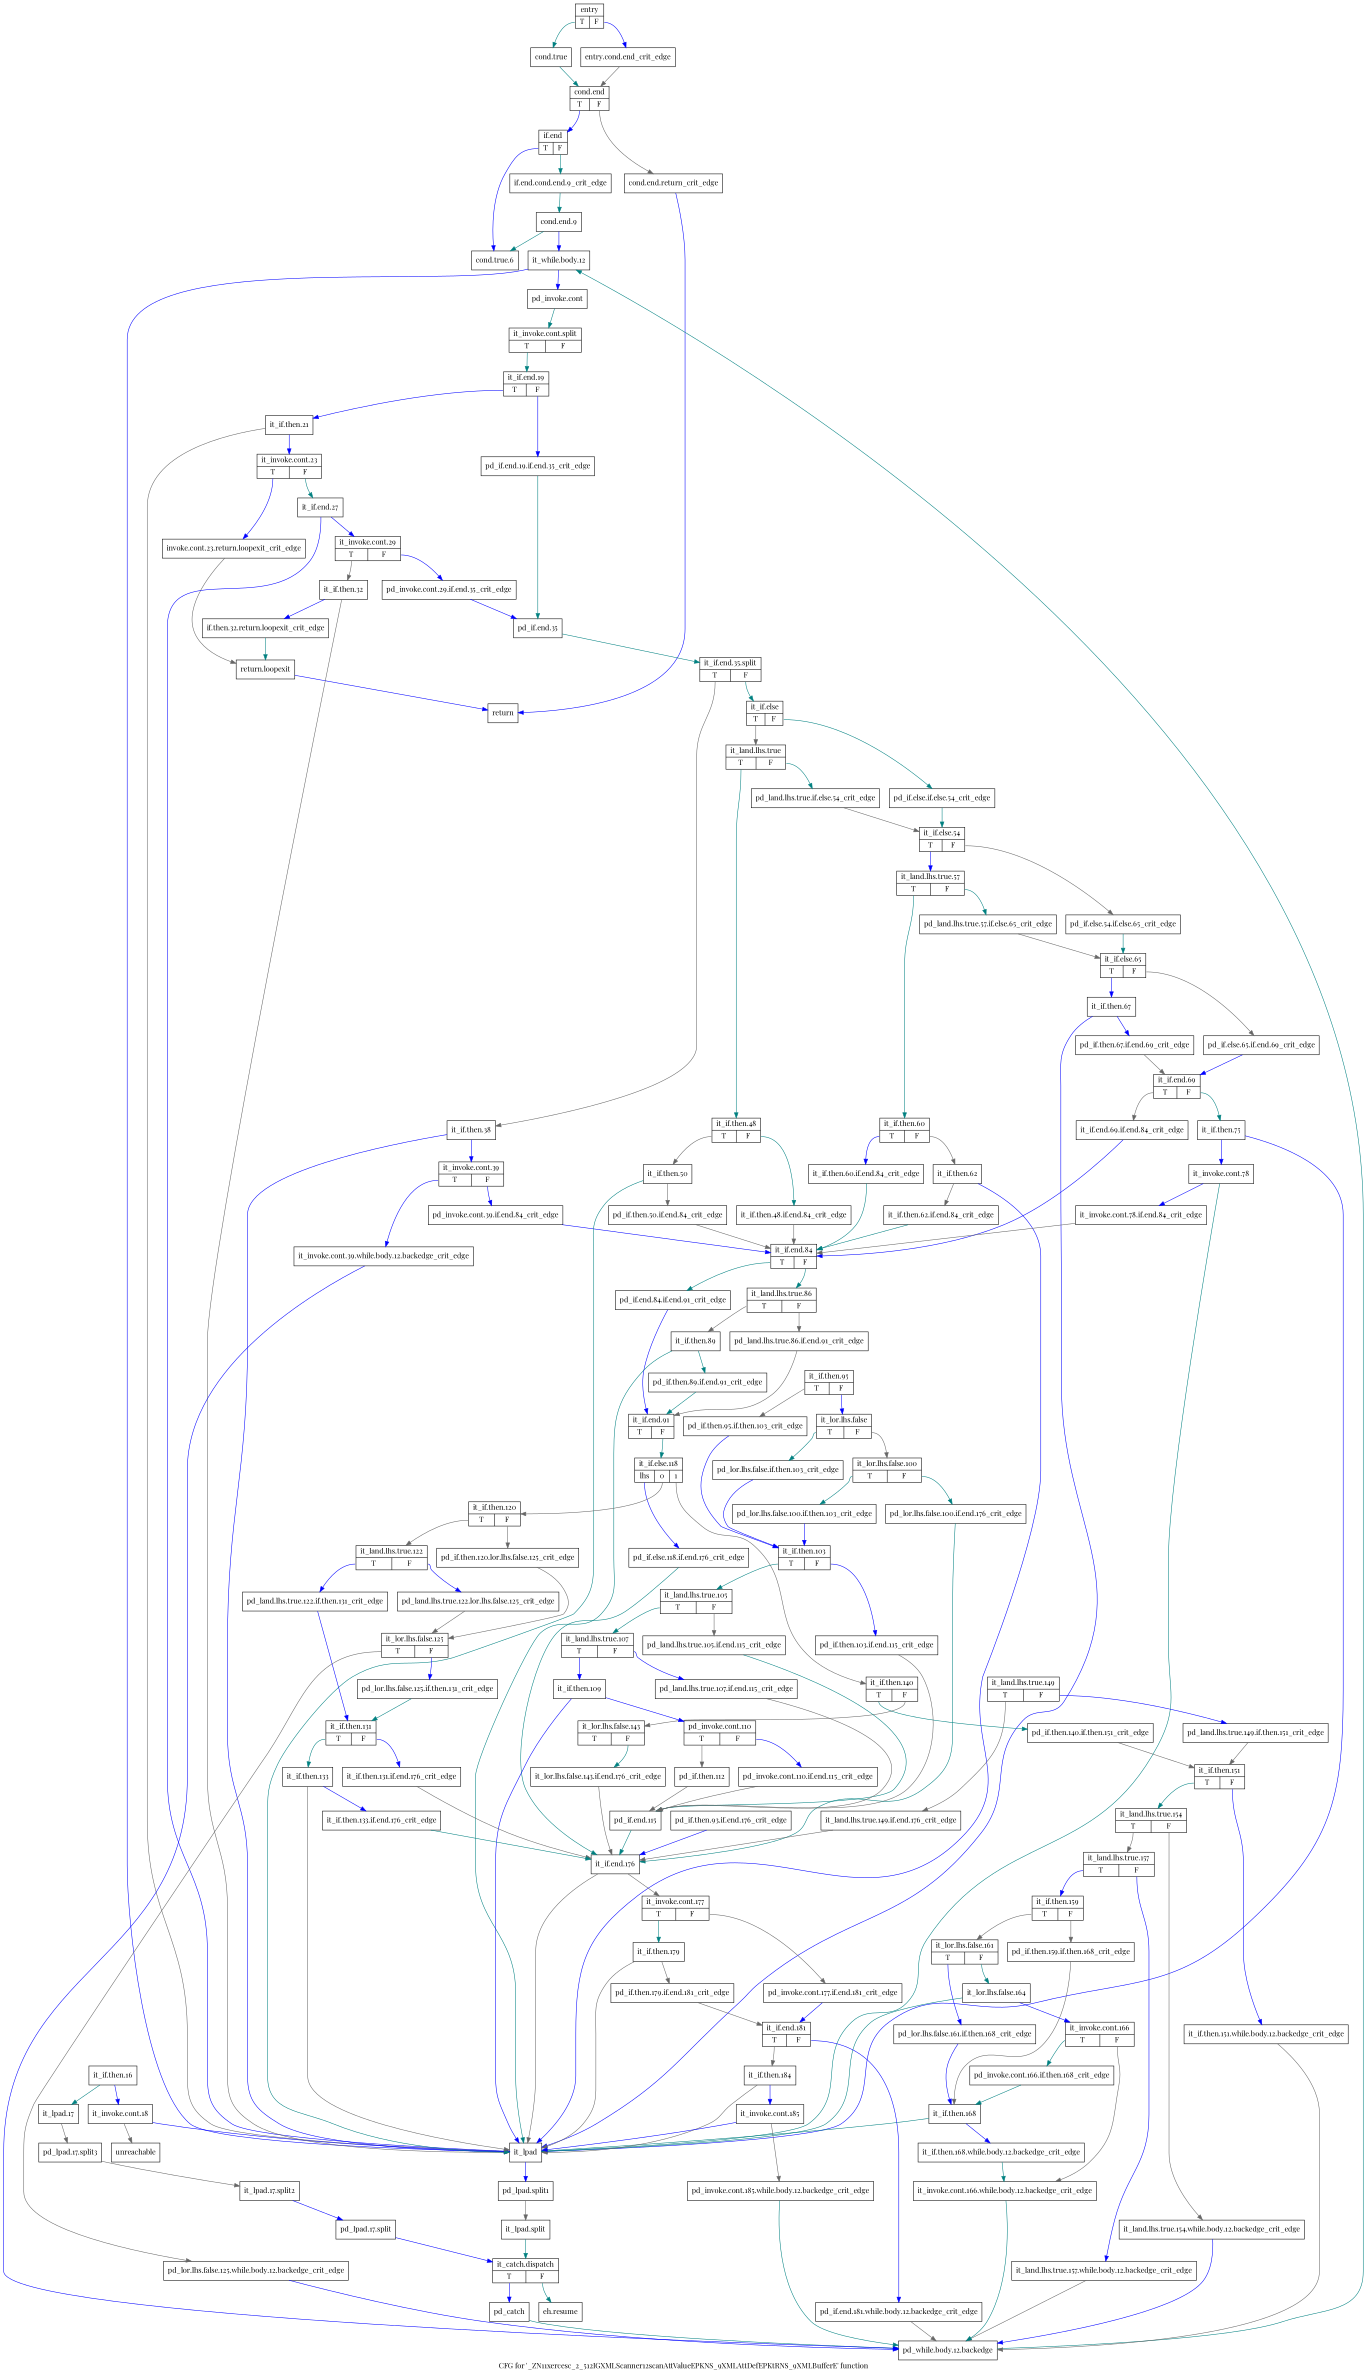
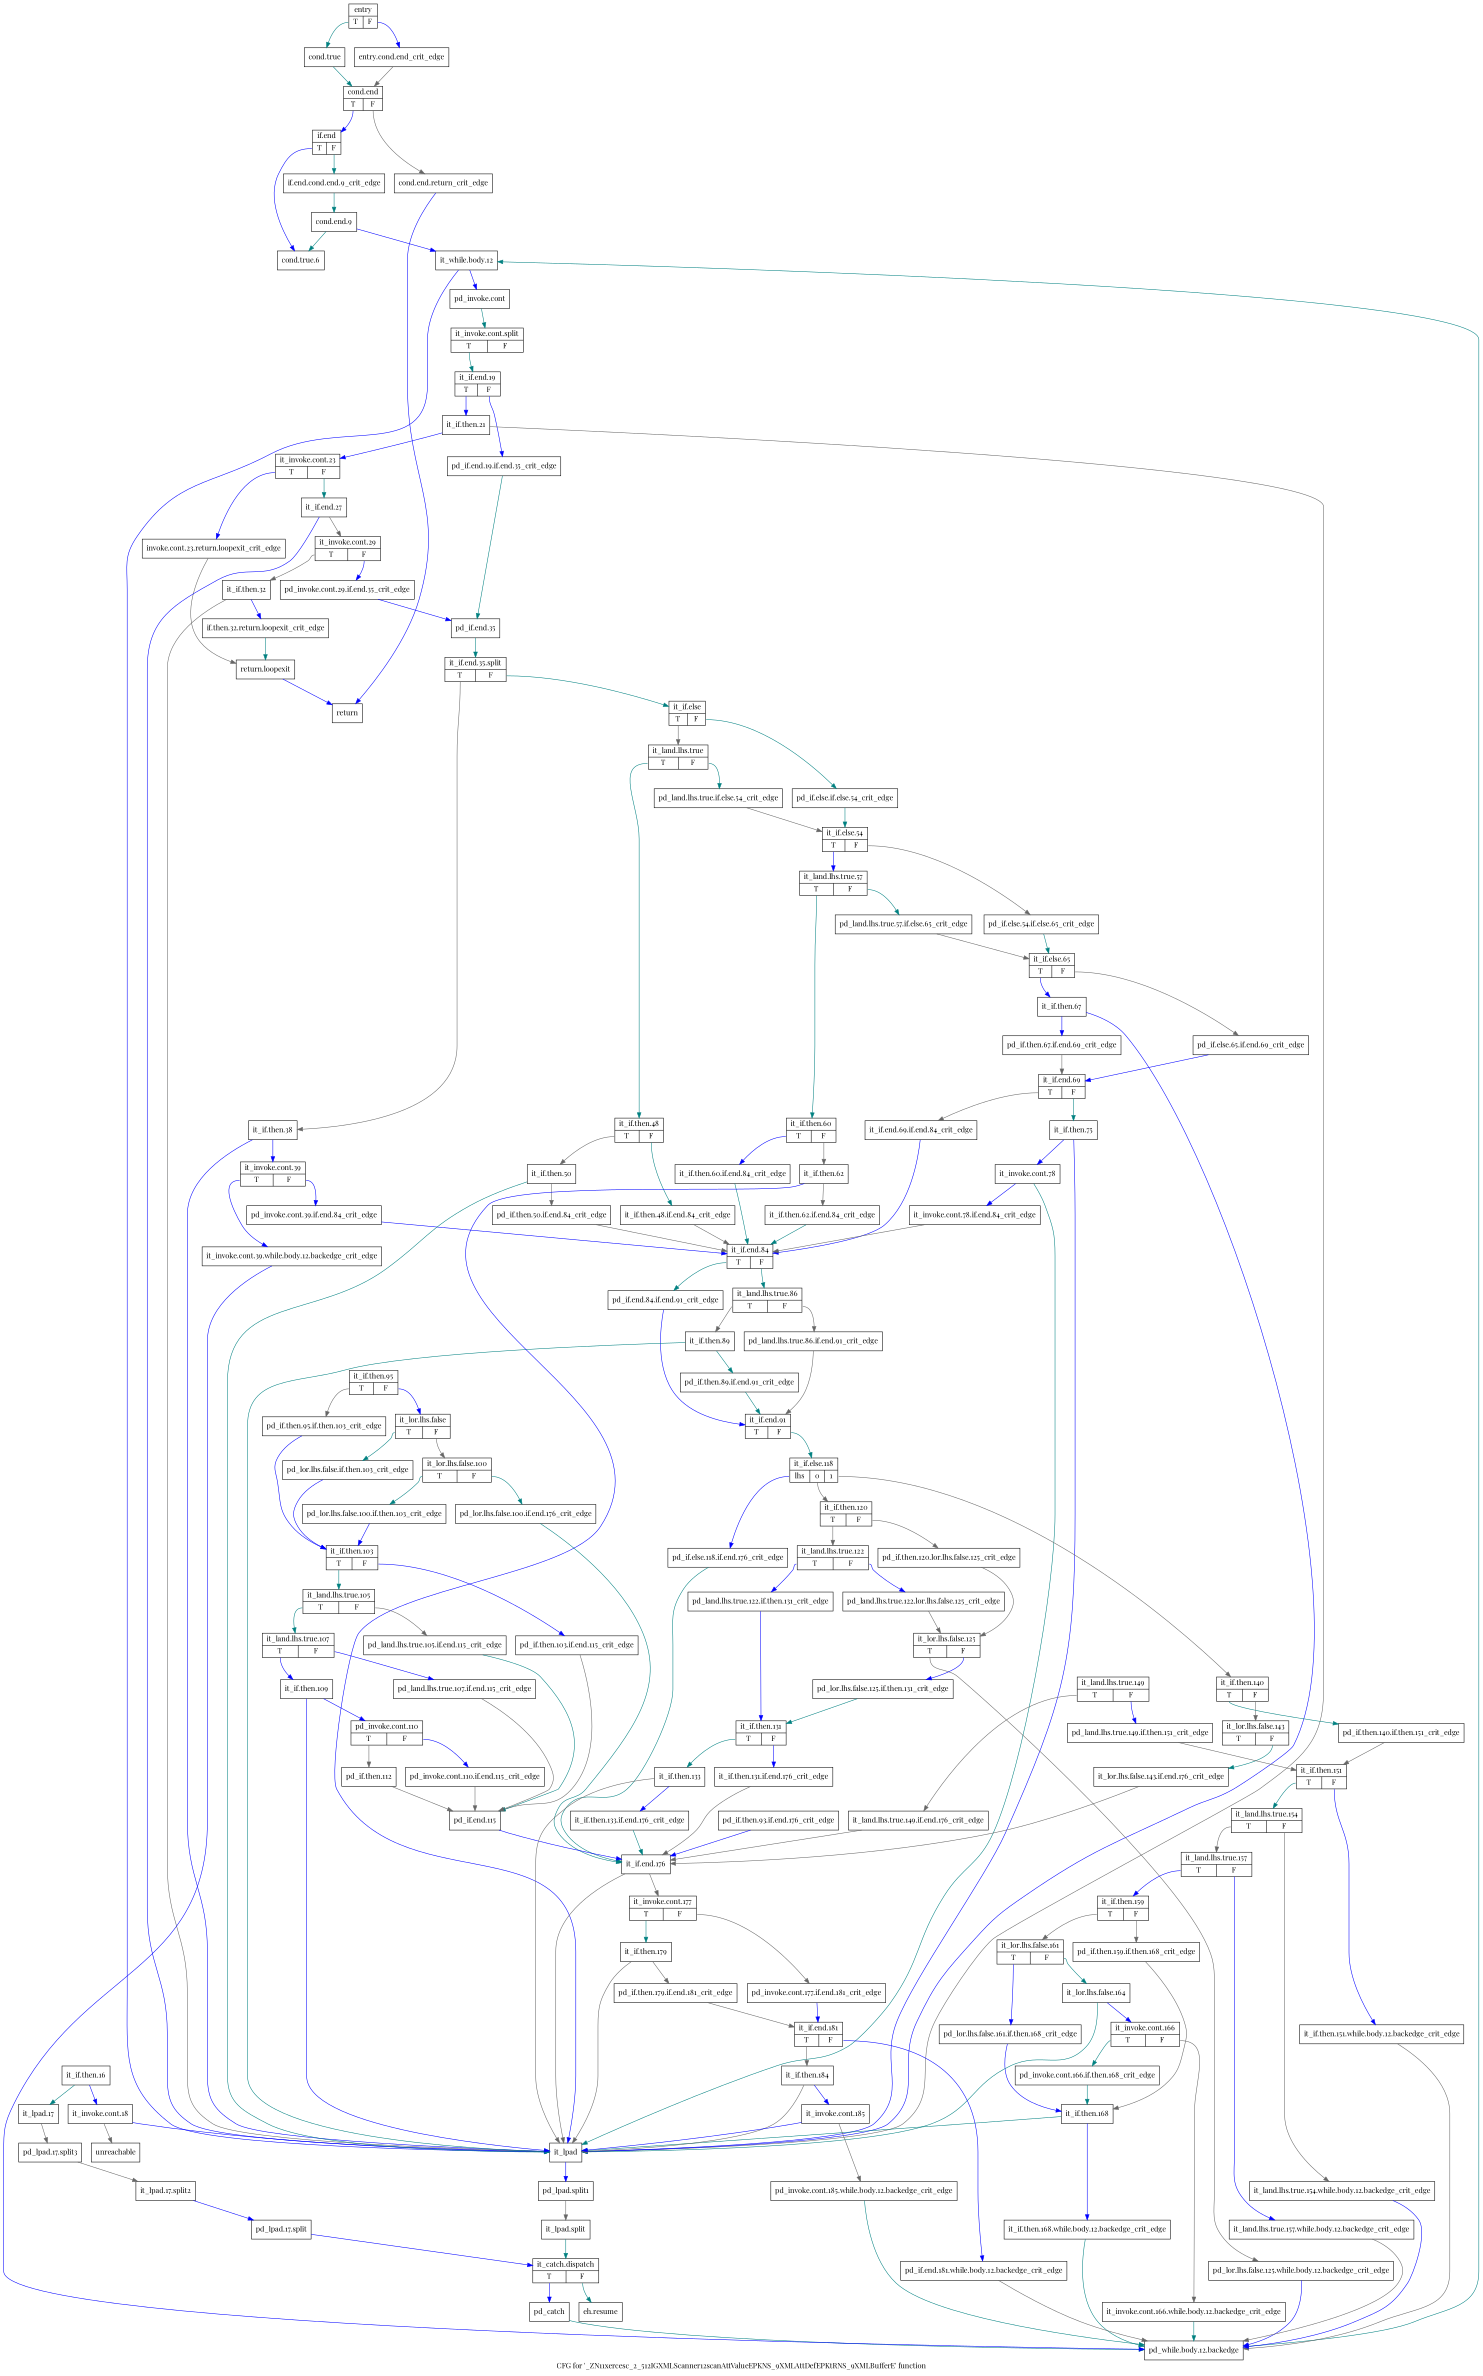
edge "it_if.end.27" -> "it_invoke.cont.29": color blue -> gray40
edge "pd_if.end.115" -> "it_if.end.176": color teal -> blue
edge "it_if.then.168.while.body.12.backedge_crit_edge" -> "it_invoke.cont.166.while.body.12.backedge_crit_edge": now "it_if.then.168.while.body.12.backedge_crit_edge" -> "pd_while.body.12.backedge"
